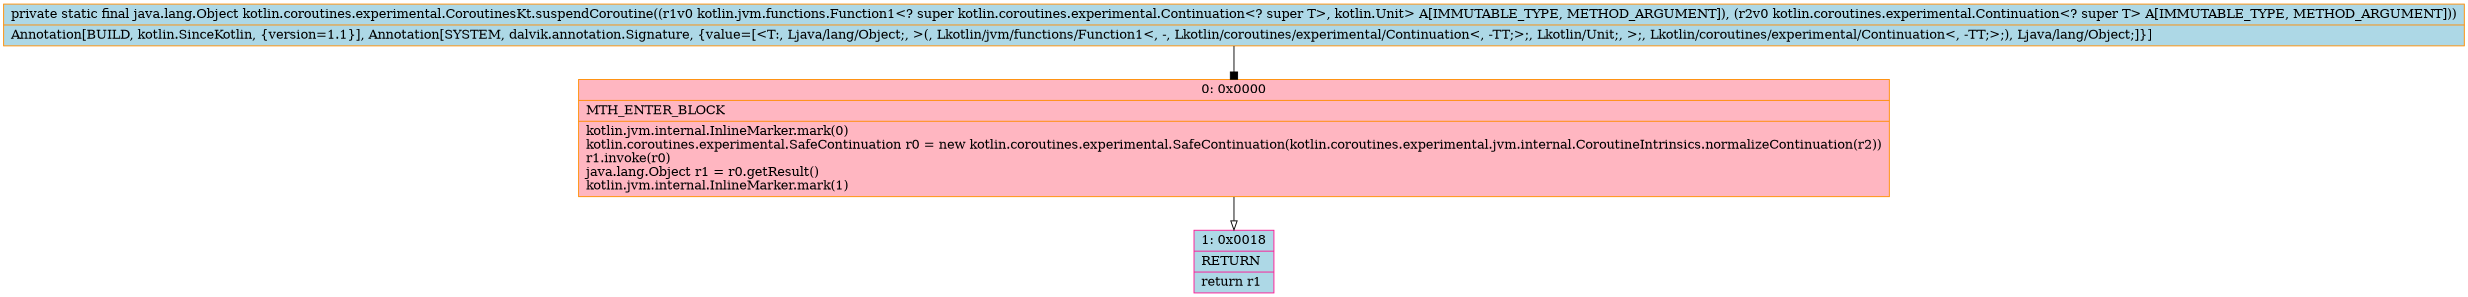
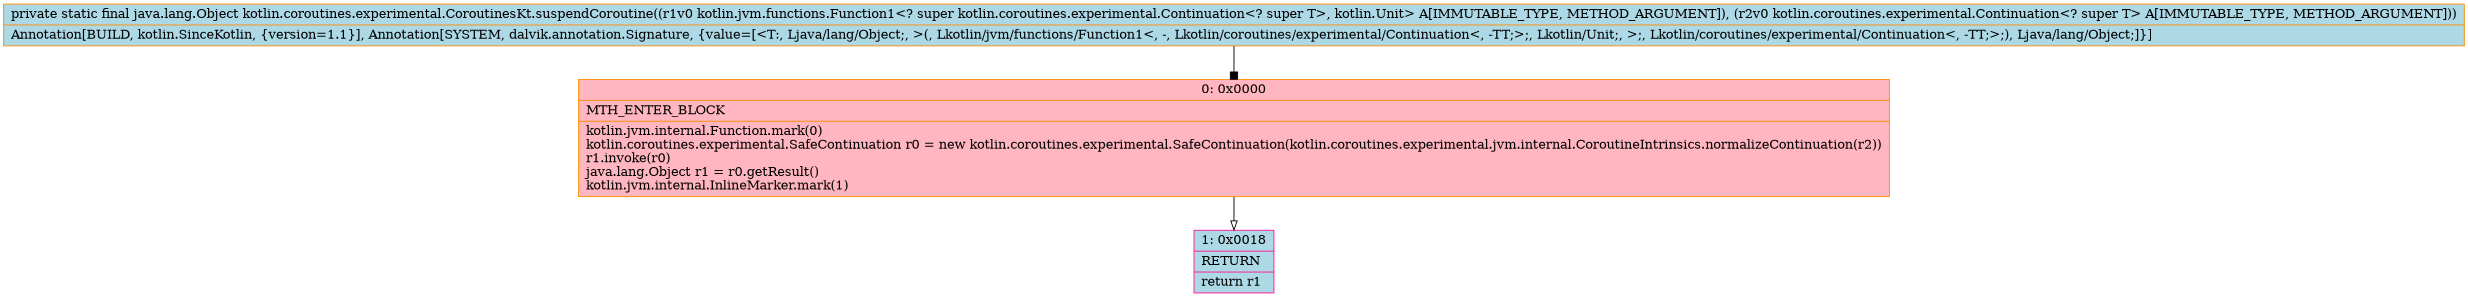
node "0: 0x0000": text "kotlin.jvm.internal.InlineMarker.mark(0)" -> "kotlin.jvm.internal.Function.mark(0)"
